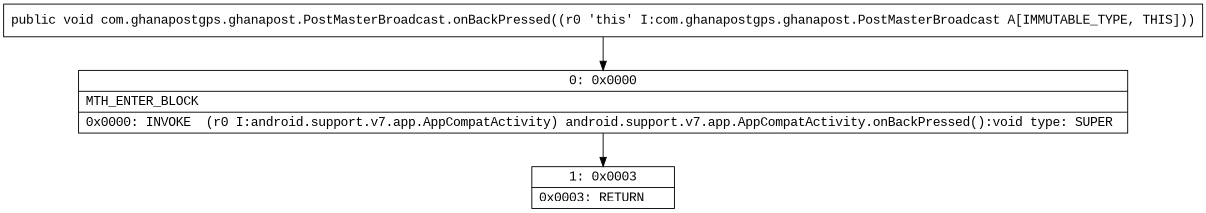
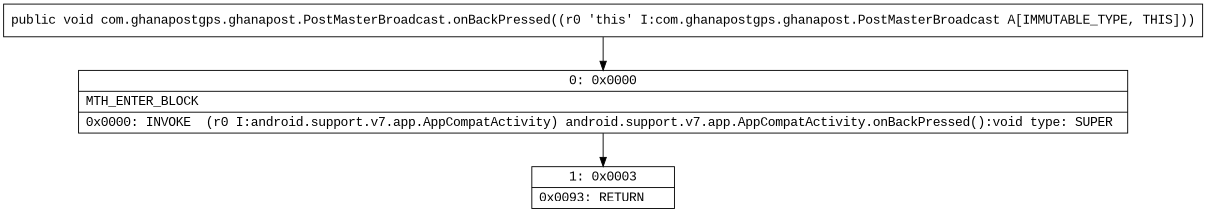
node "1: 0x0003": text "0x0003: RETURN" -> "0x0093: RETURN"
